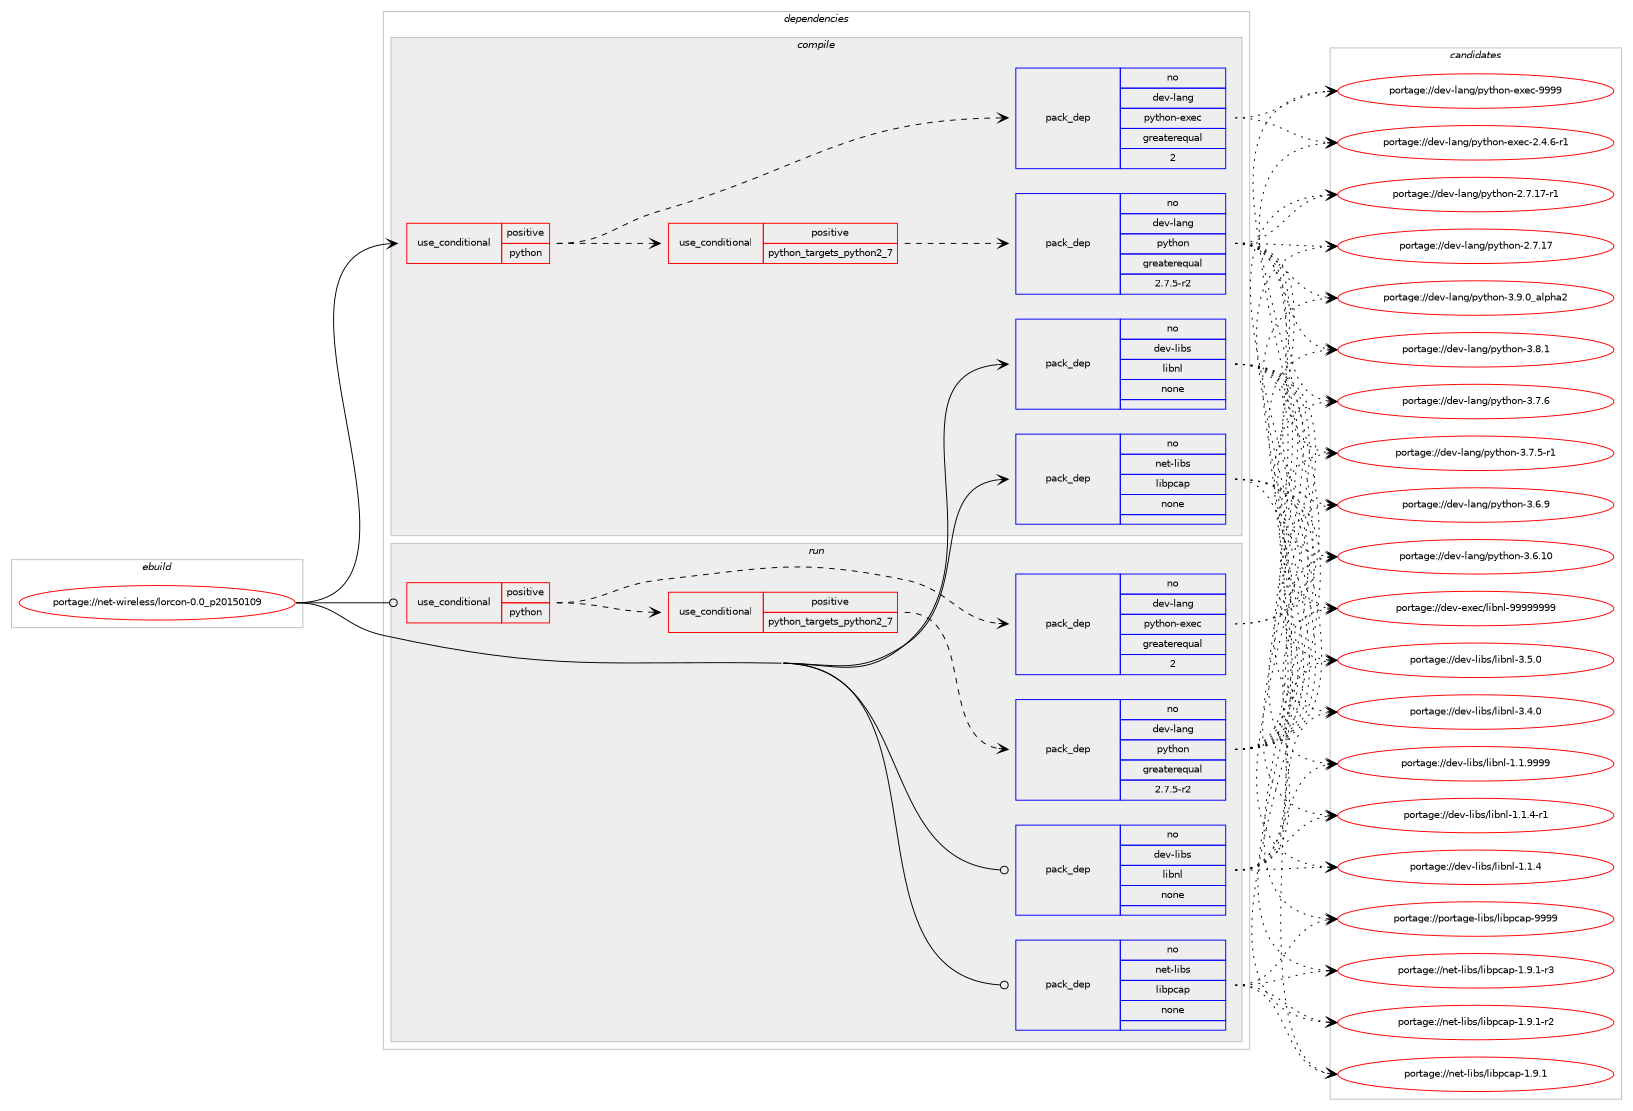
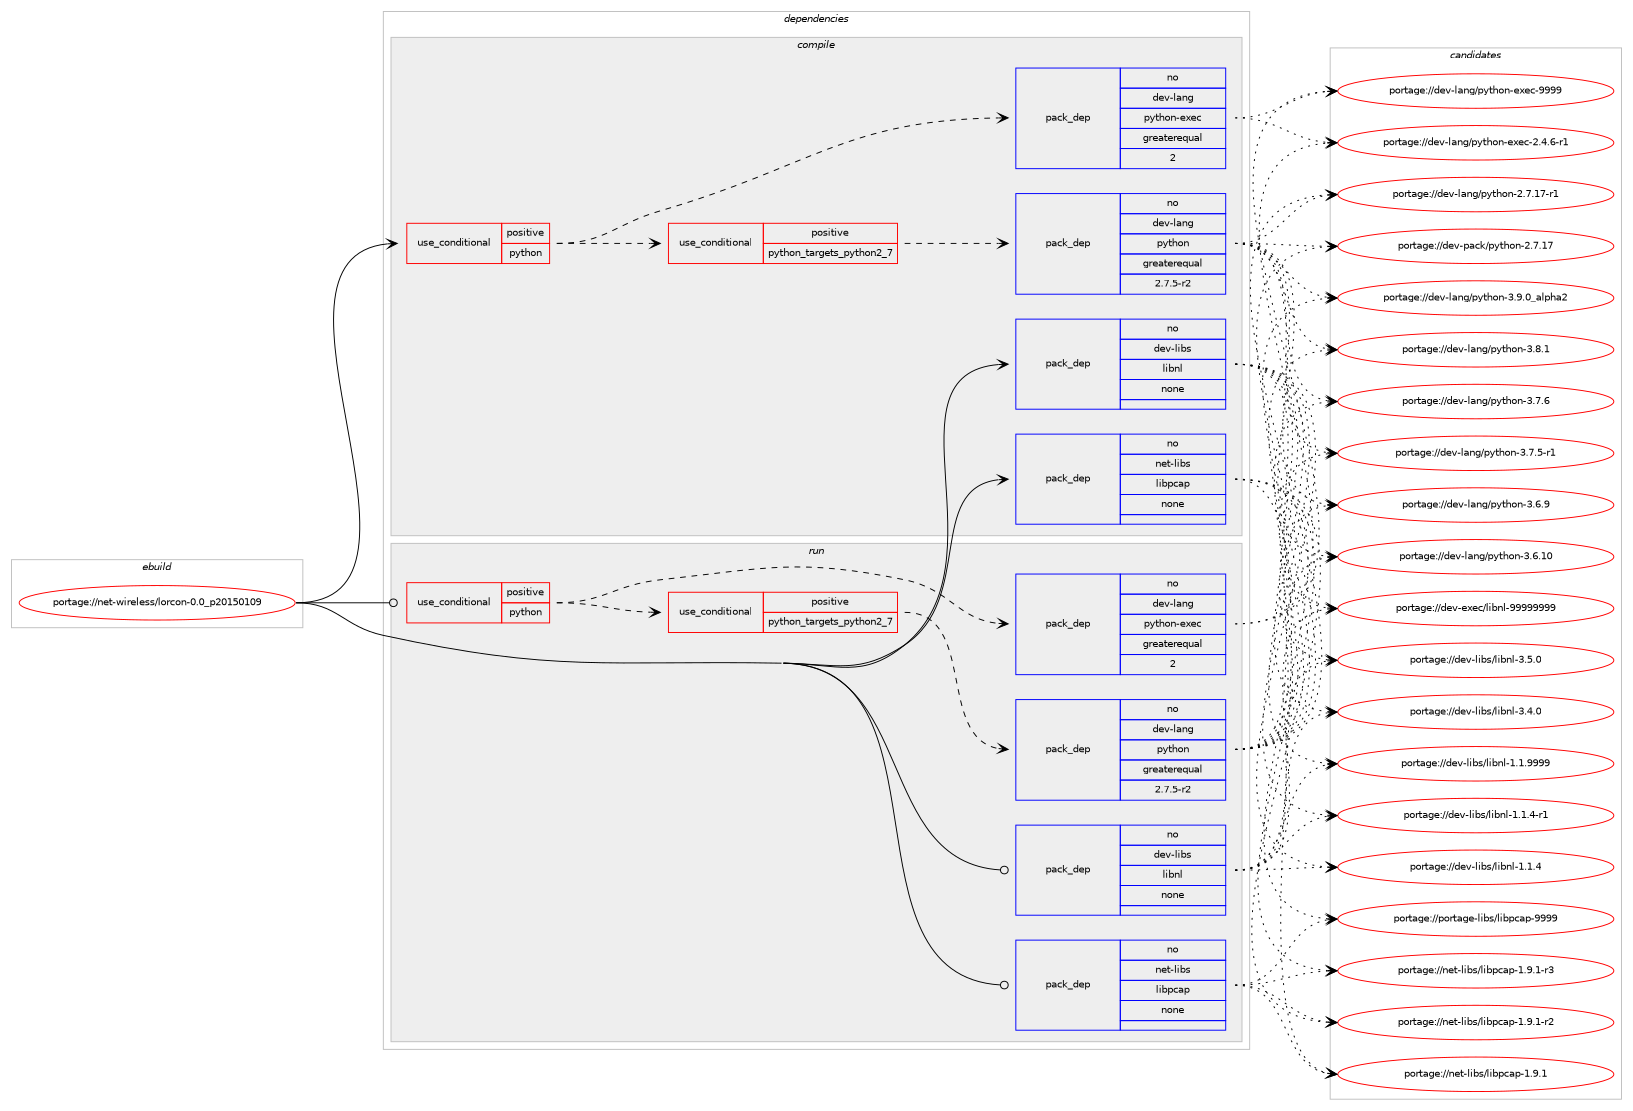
node "portage://dev-lang/python-2.7.17": label "portage://dev-lang/python-2.7.17" -> "portage://dev-pack/python-2.7.17"
